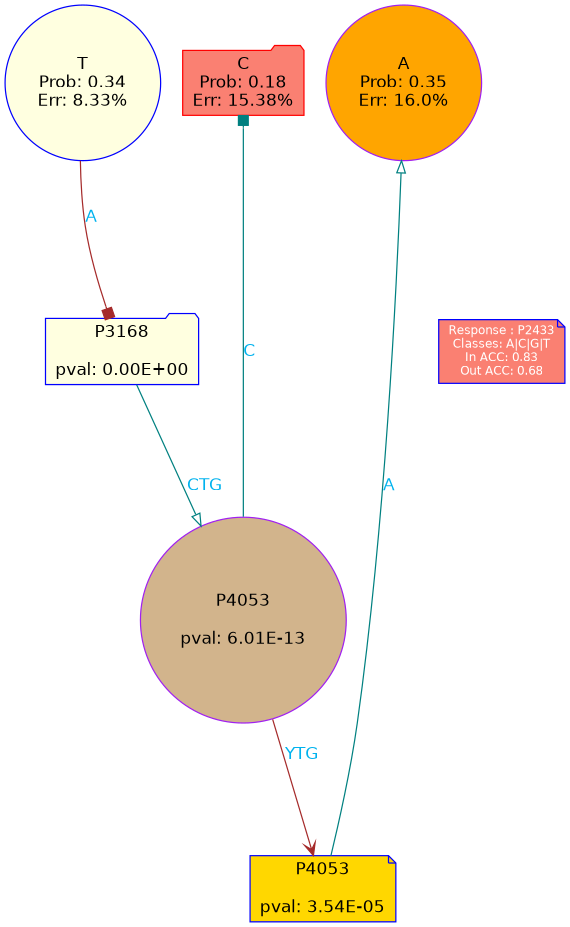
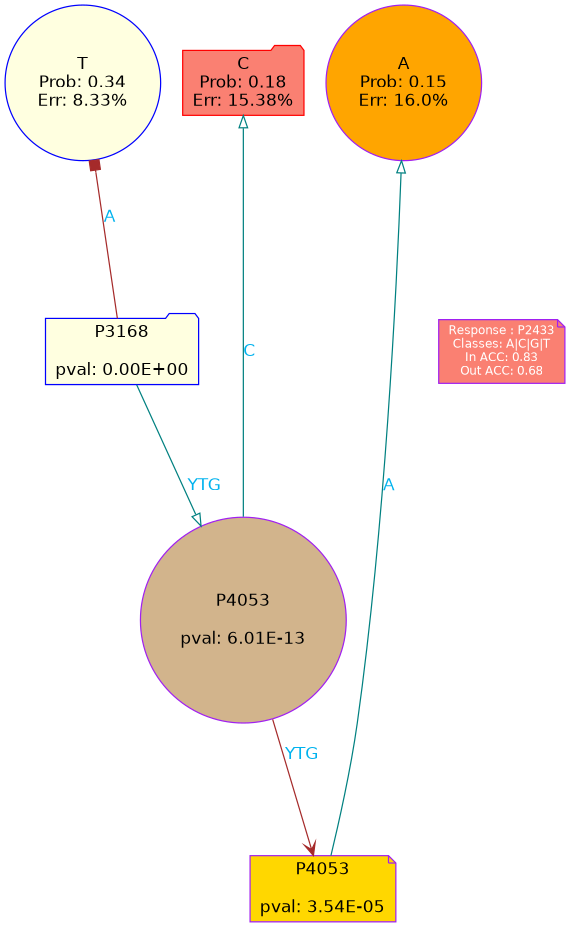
node "A Prob: 0.35 Err: 16.0%": label "A Prob: 0.35 Err: 16.0%" -> "A Prob: 0.15 Err: 16.0%"
edge "T Prob: 0.34 Err: 8.33%" -> "P3168 pval: 0.00E+00": reversed
edge "P4053 pval: 6.01E-13" -> "C Prob: 0.18 Err: 15.38%": arrowhead box -> onormal
node "Response : P2433 Classes: A|C|G|T In ACC: 0.83 Out ACC: 0.68": color blue -> purple
edge "P3168 pval: 0.00E+00" -> "P4053 pval: 6.01E-13": label "CTG" -> "YTG"
node "P4053 pval: 3.54E-05": color blue -> purple
